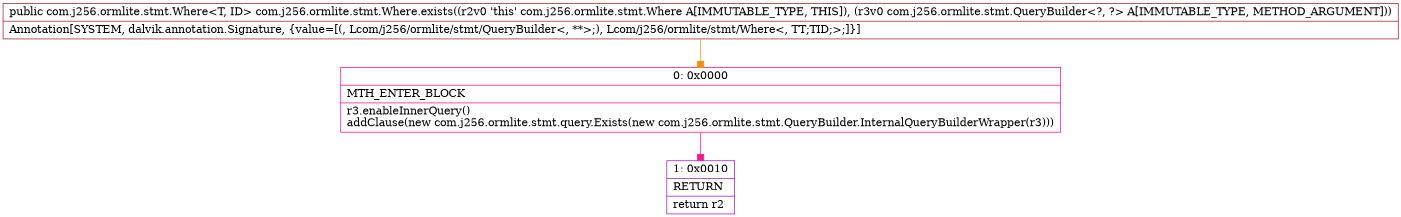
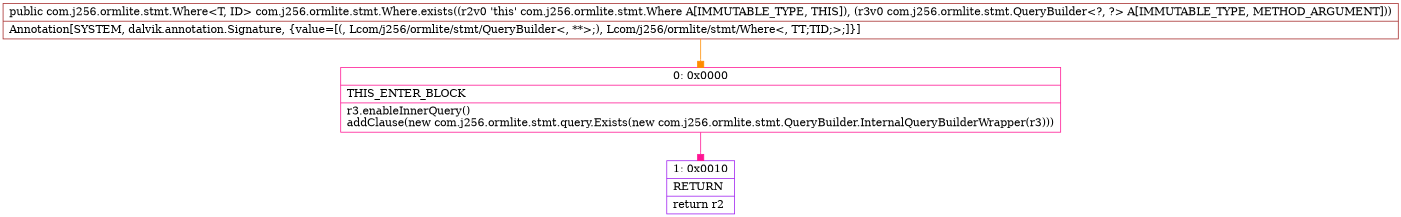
node "0: 0x0000": text "MTH_ENTER_BLOCK" -> "THIS_ENTER_BLOCK"
